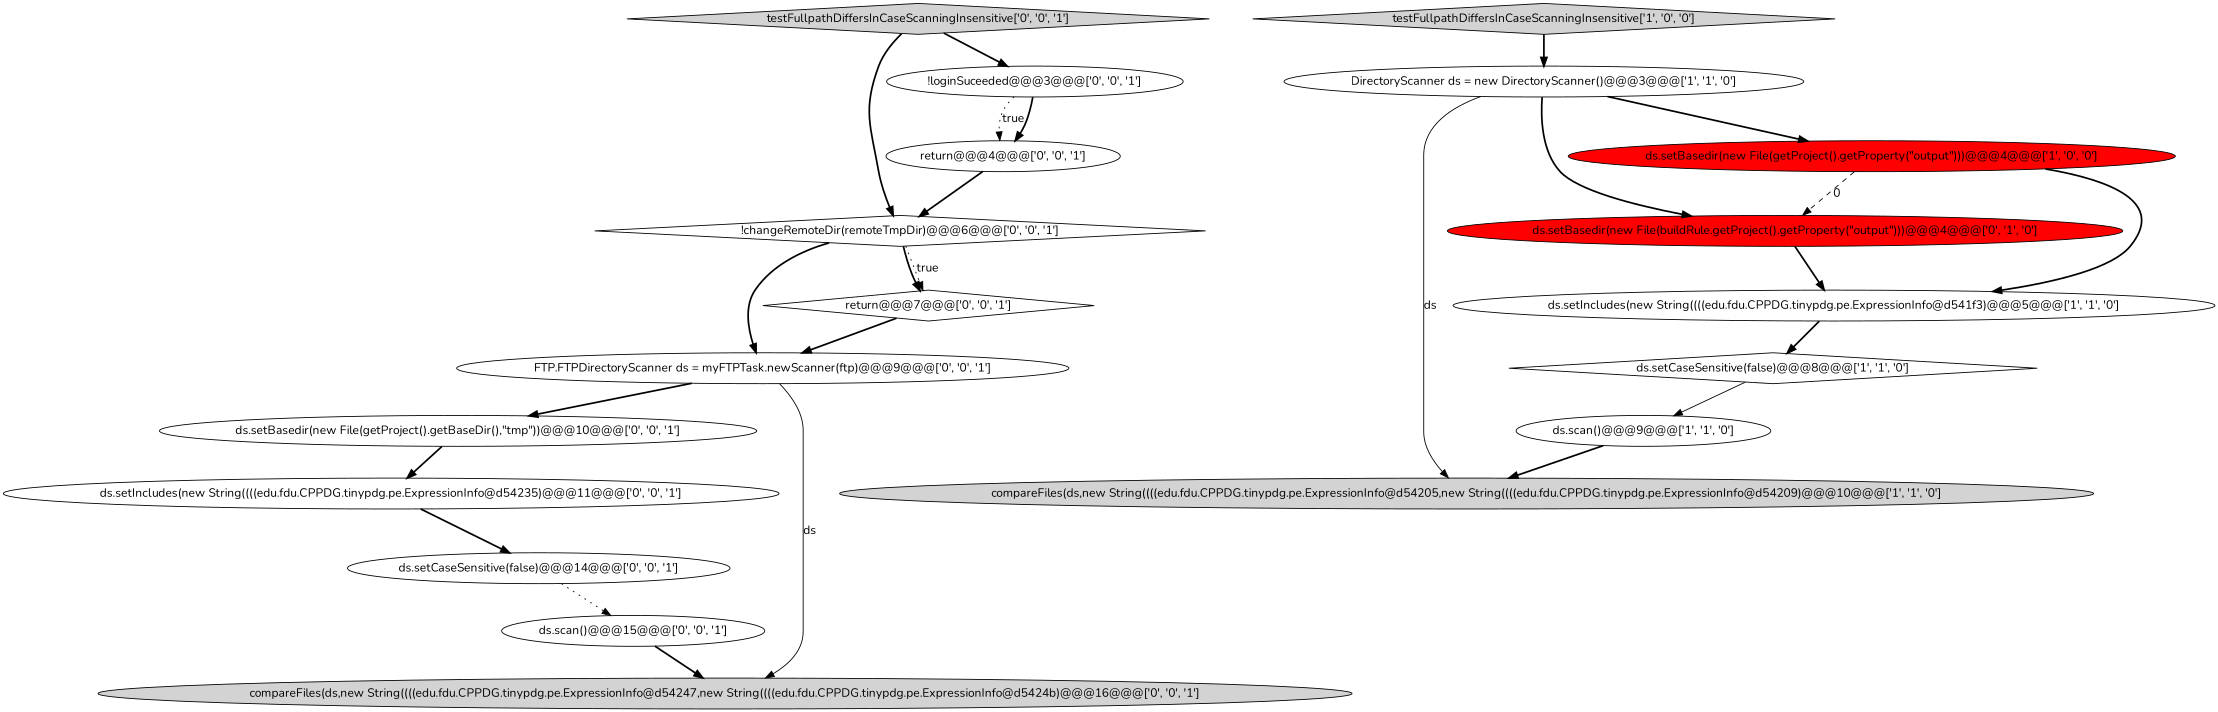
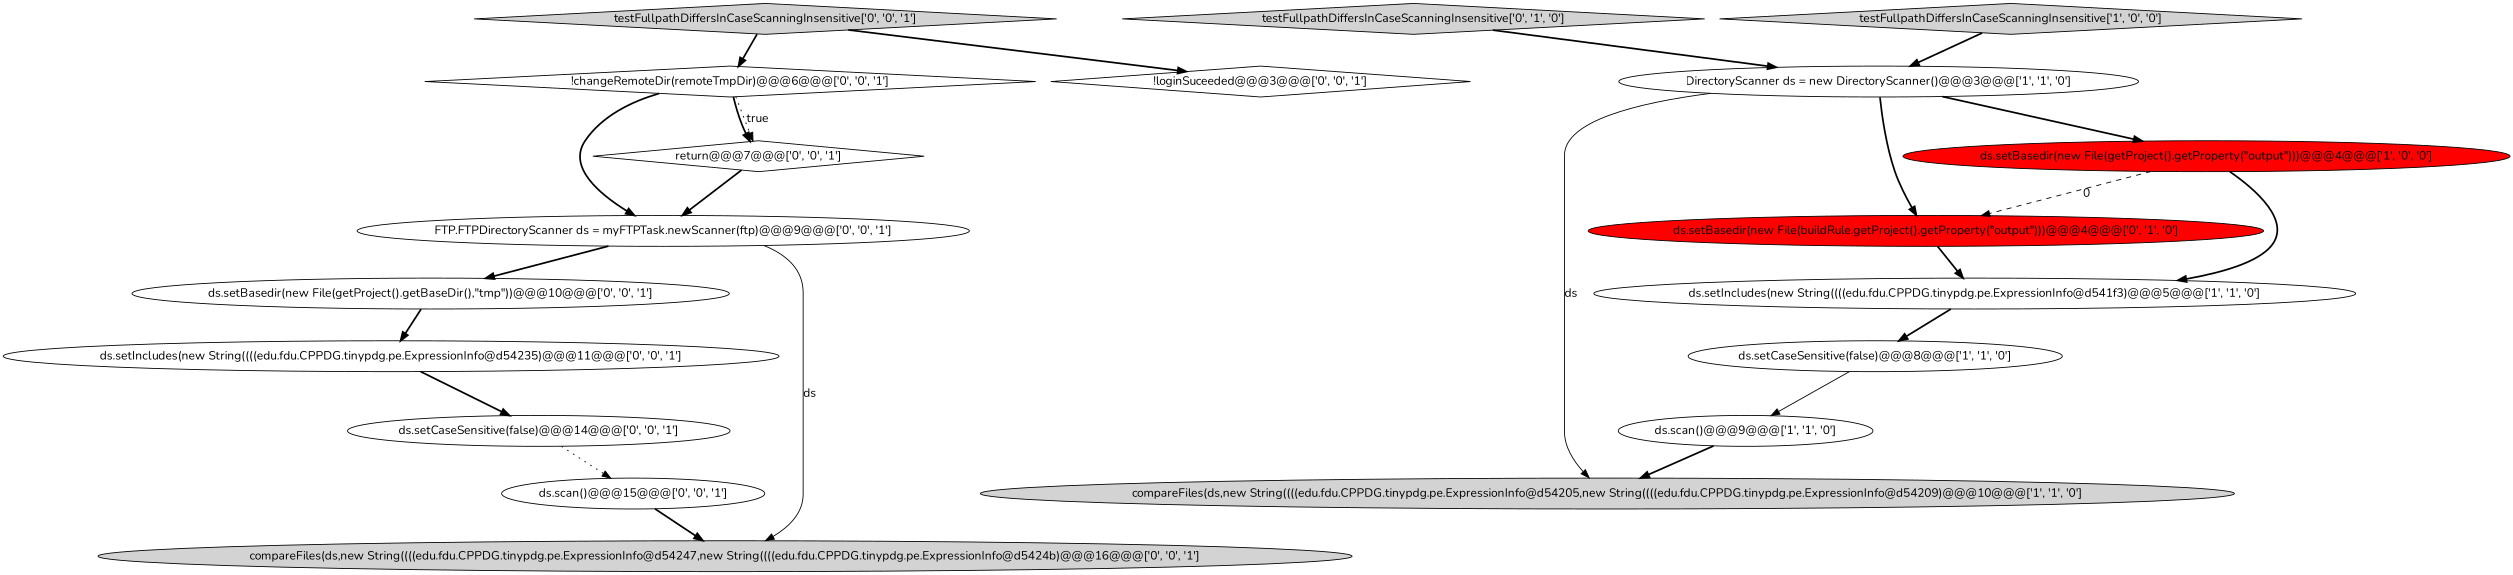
node "testFullpathDiffersInCaseScanningInsensitive['0', '1', '0']": added
node "!loginSuceeded@@@3@@@['0', '0', '1']": shape ellipse -> diamond
node "return@@@4@@@['0', '0', '1']": removed
node "ds.setCaseSensitive(false)@@@8@@@['1', '1', '0']": shape diamond -> ellipse
